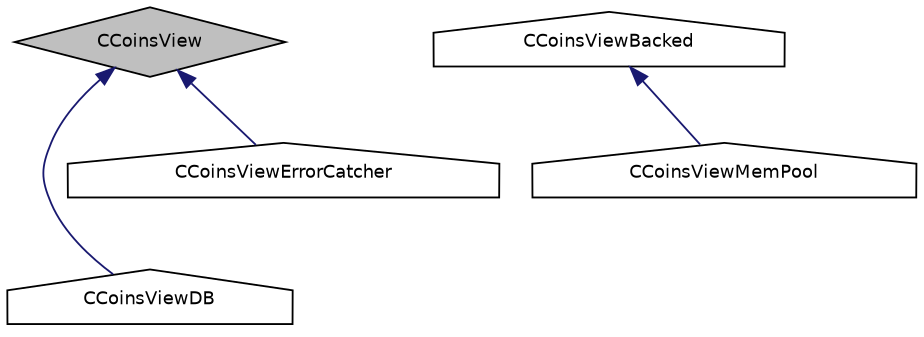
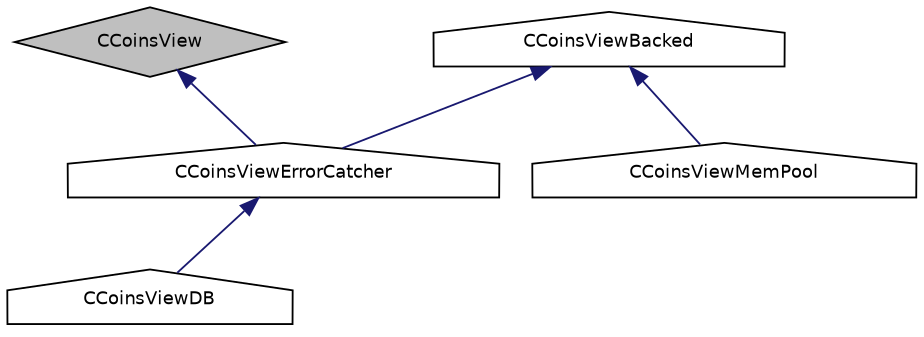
edge "CCoinsViewErrorCatcher" -> "CCoinsViewBacked": added
edge "CCoinsViewDB" -> "CCoinsView": now "CCoinsViewDB" -> "CCoinsViewErrorCatcher"
